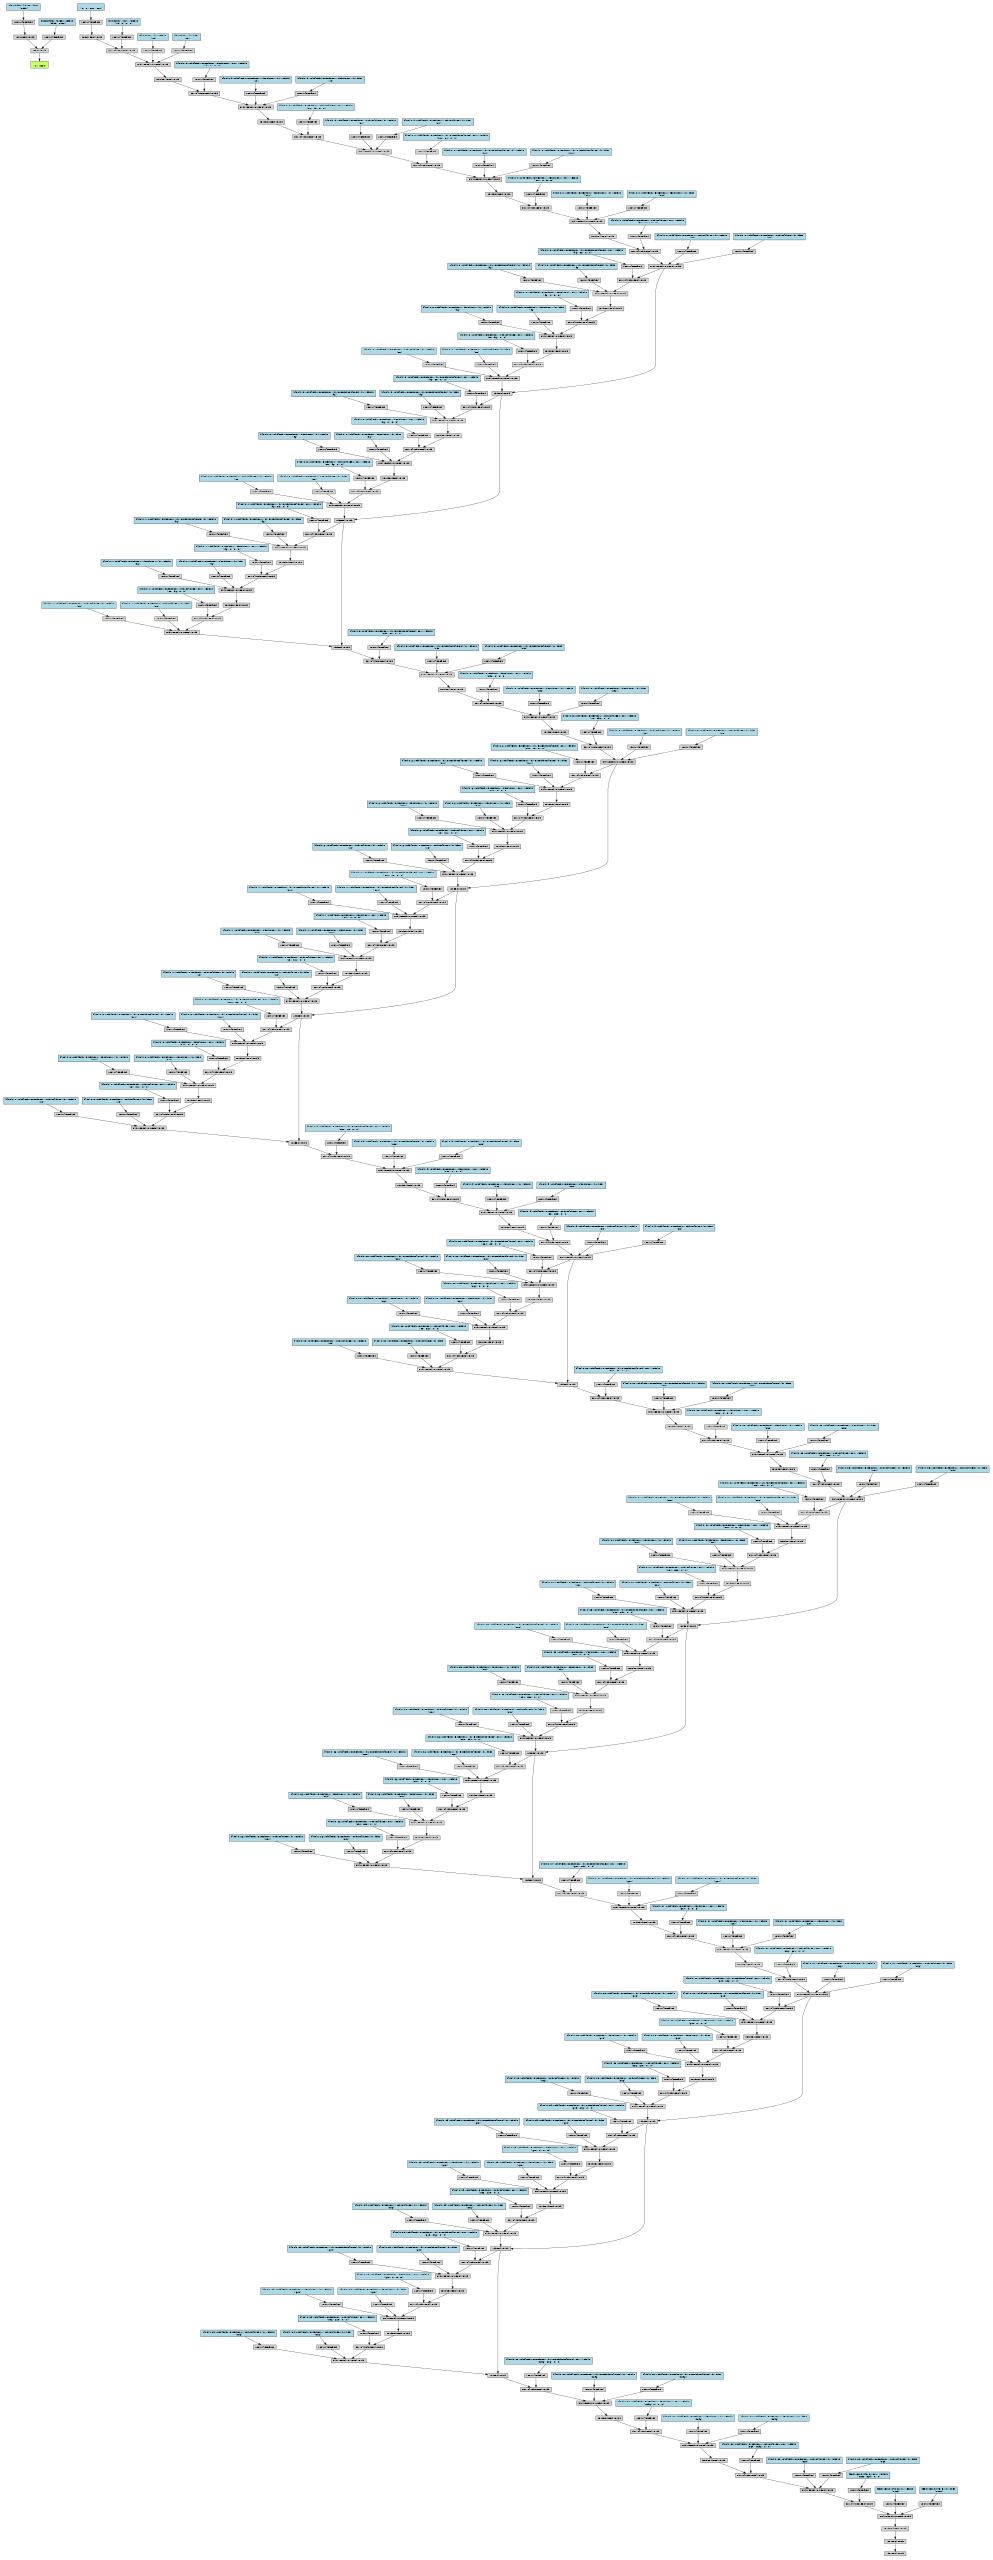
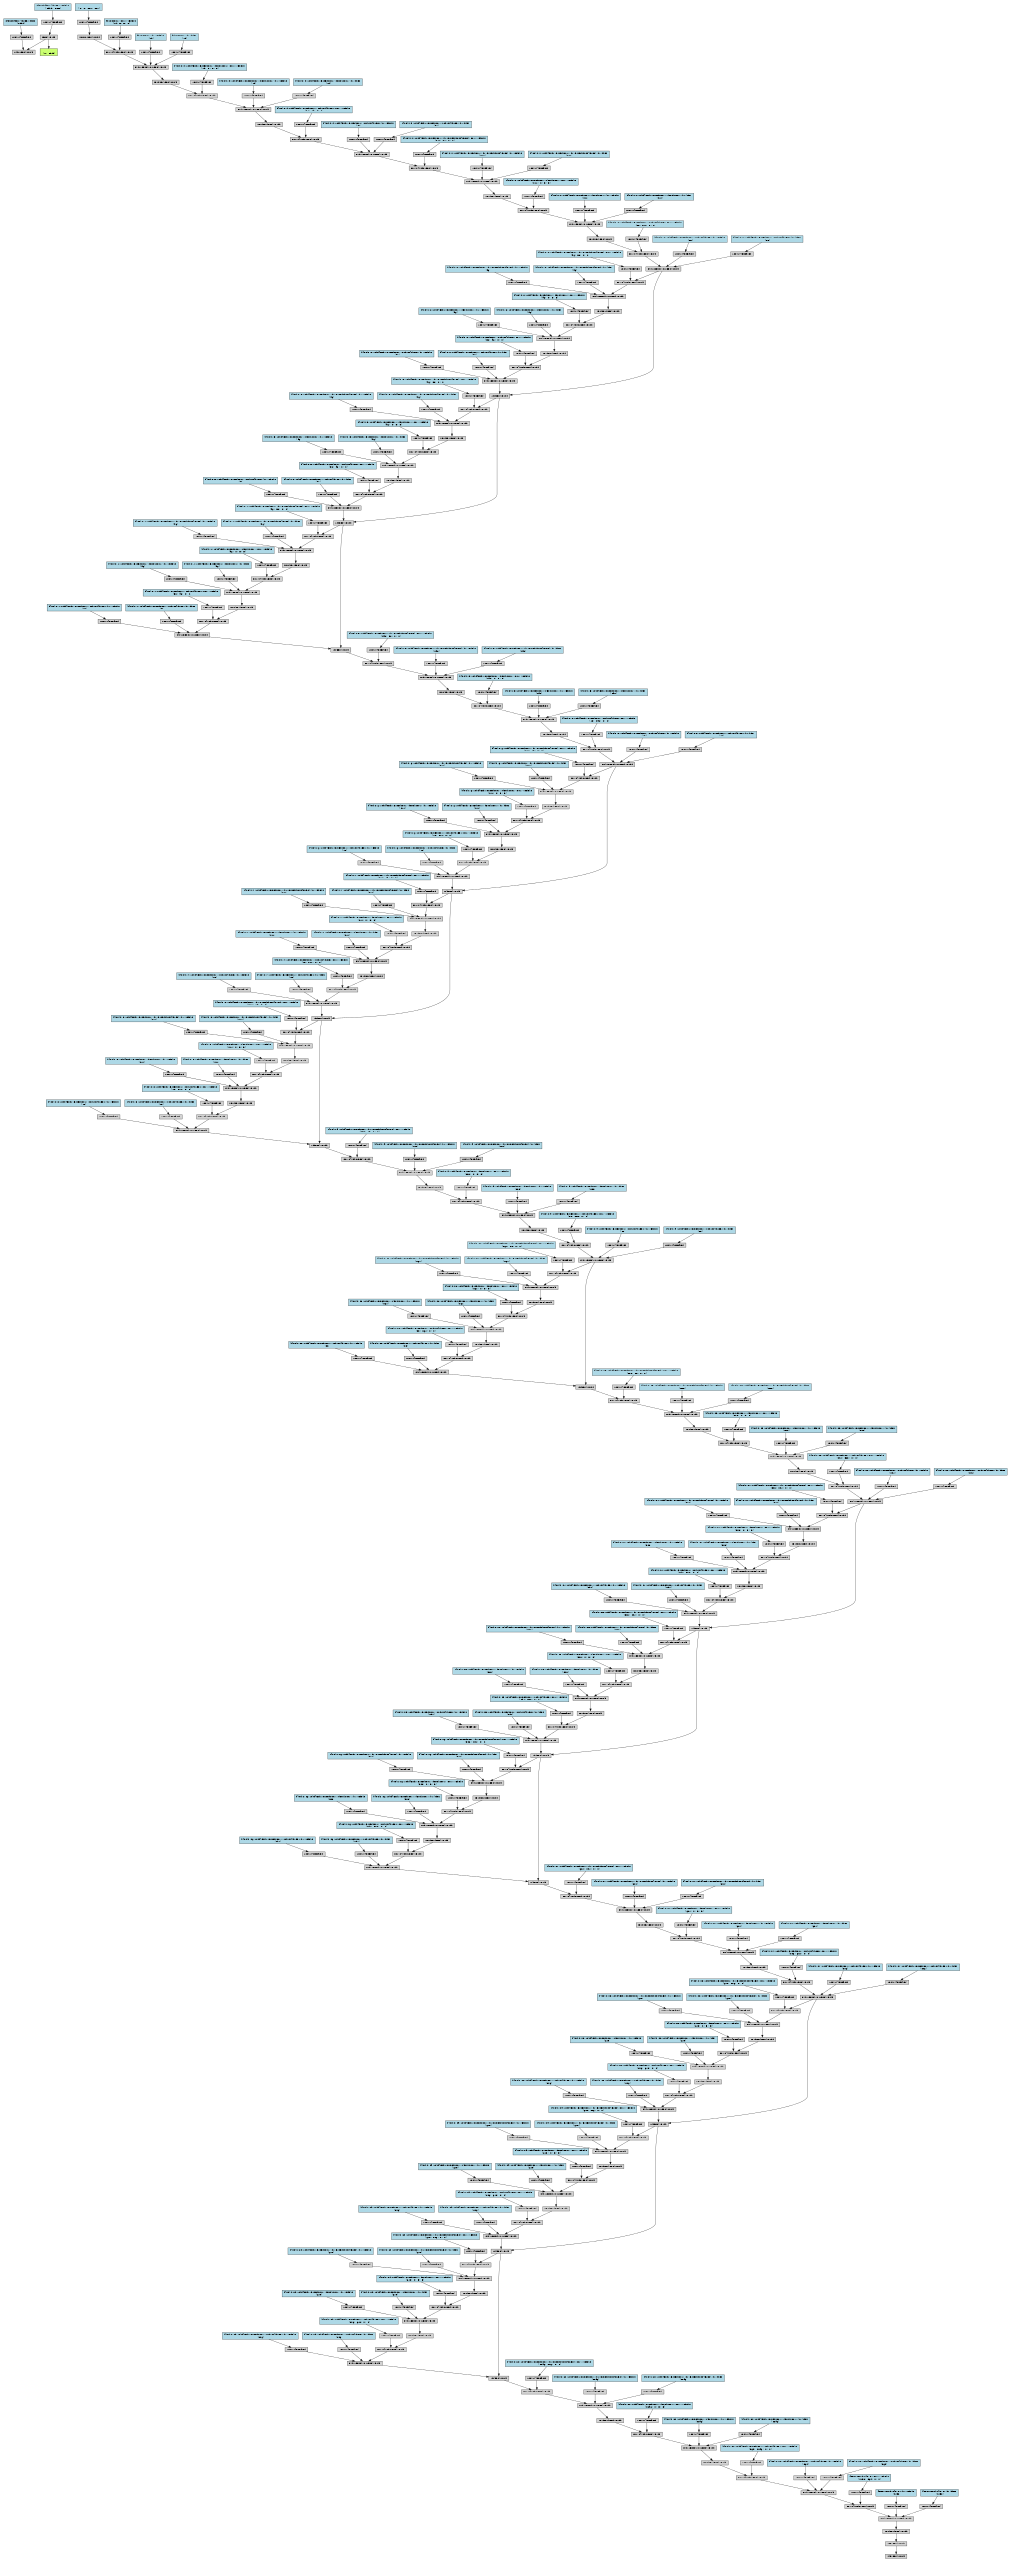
edge "AddmmBackward0" -> "TBackward0": reversed
